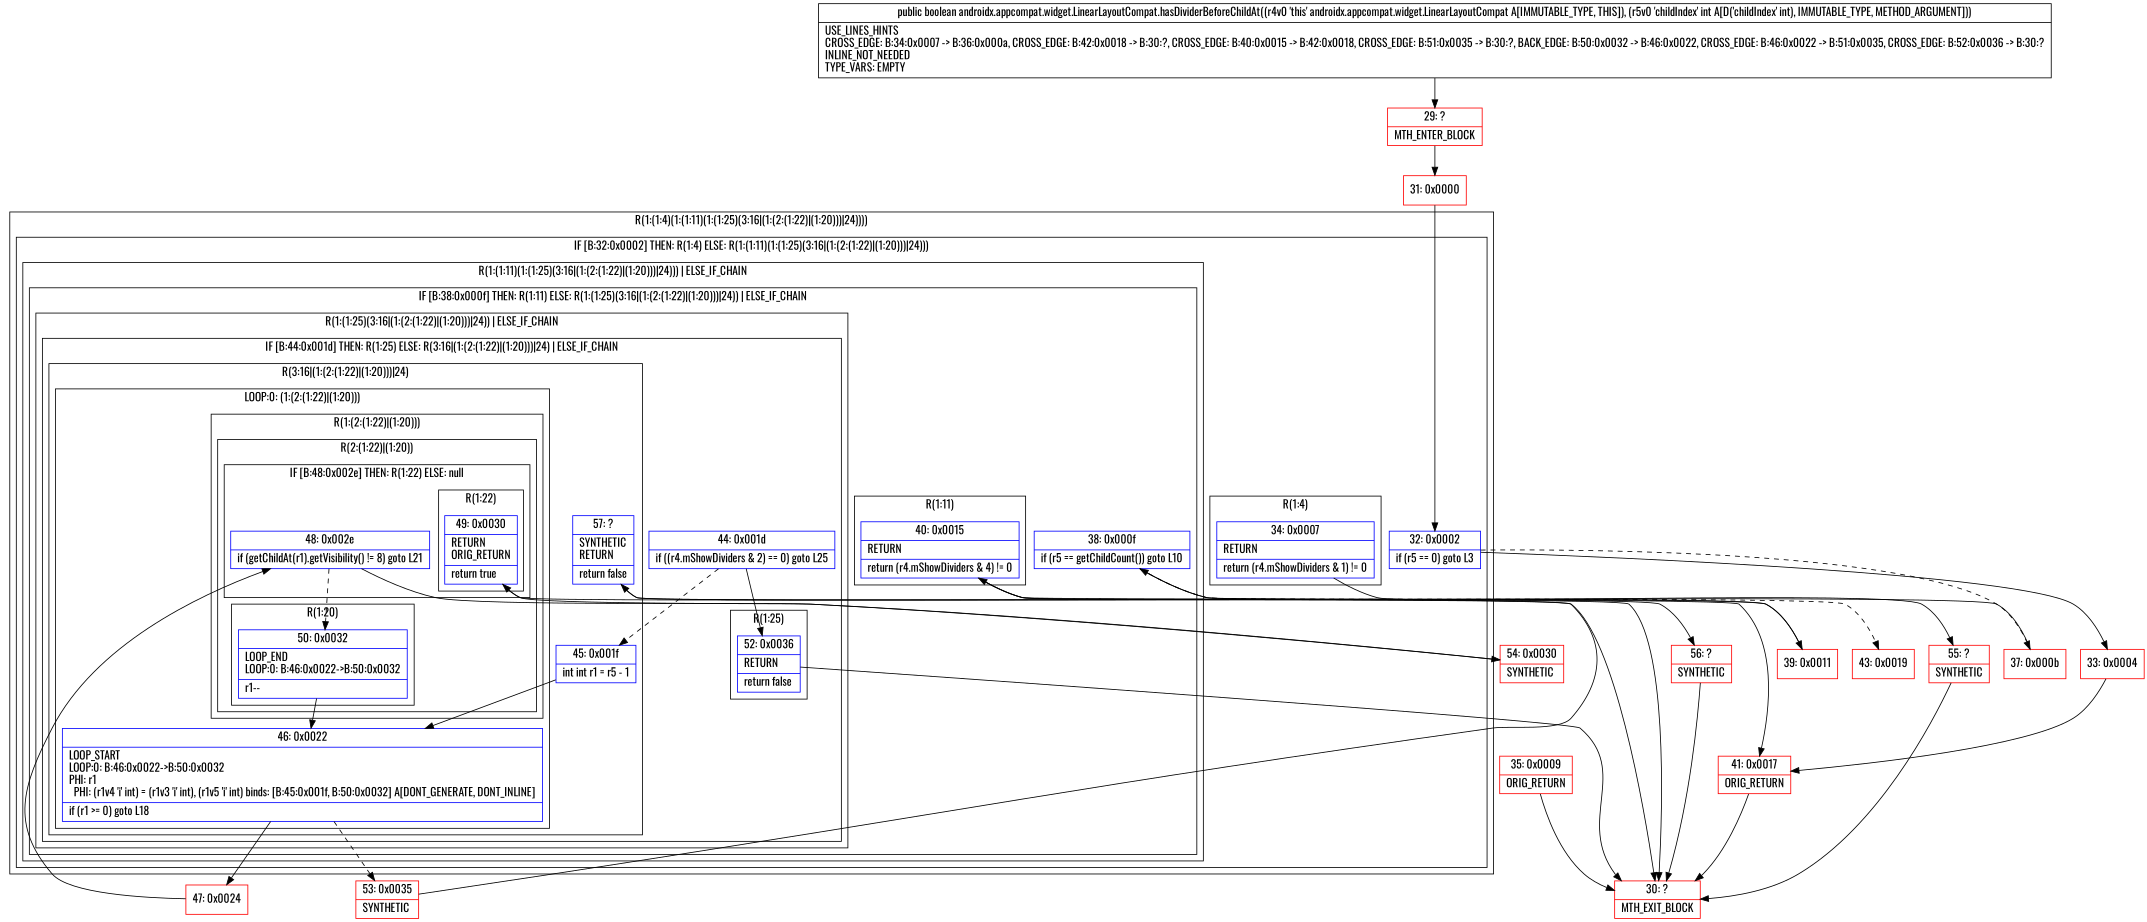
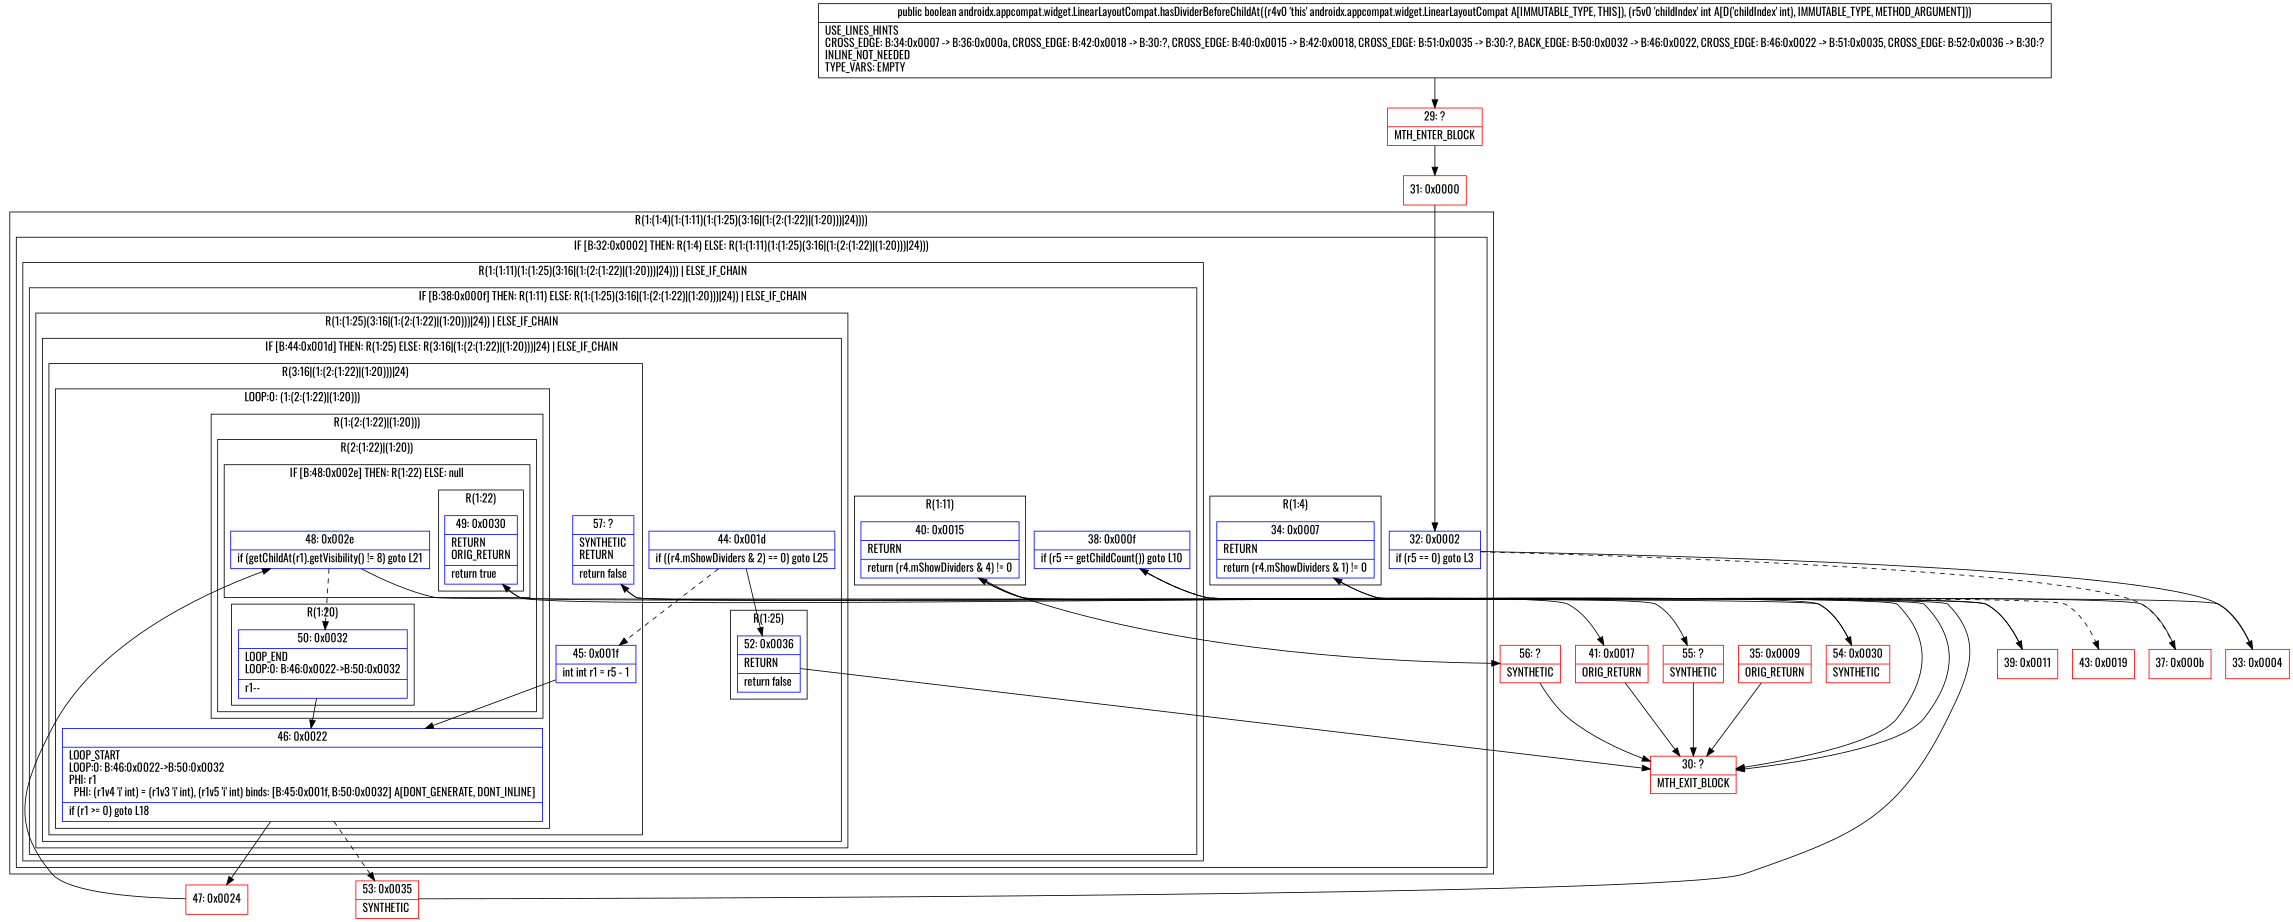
edge "33: 0x0004" -> "41: 0x0017": now "33: 0x0004" -> "34: 0x0007"
